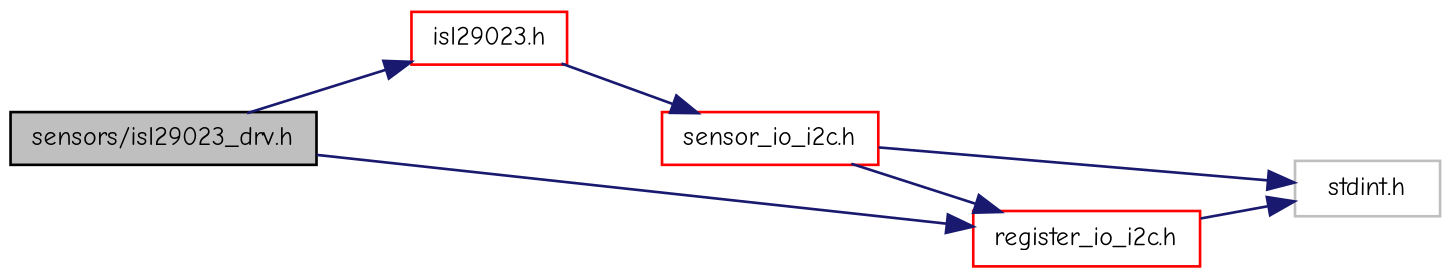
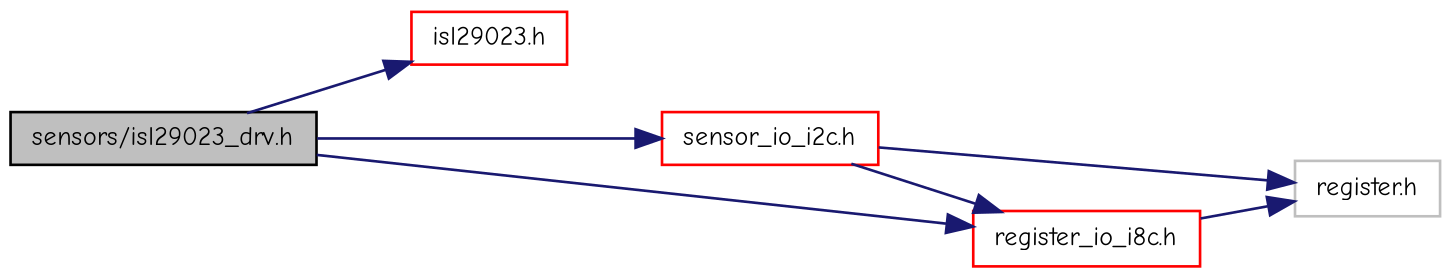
edge "isl29023.h" -> "sensor_io_i2c.h": now "sensors/isl29023_drv.h" -> "sensor_io_i2c.h"
node "stdint.h": label "stdint.h" -> "register.h"
node "register_io_i2c.h": label "register_io_i2c.h" -> "register_io_i8c.h"
